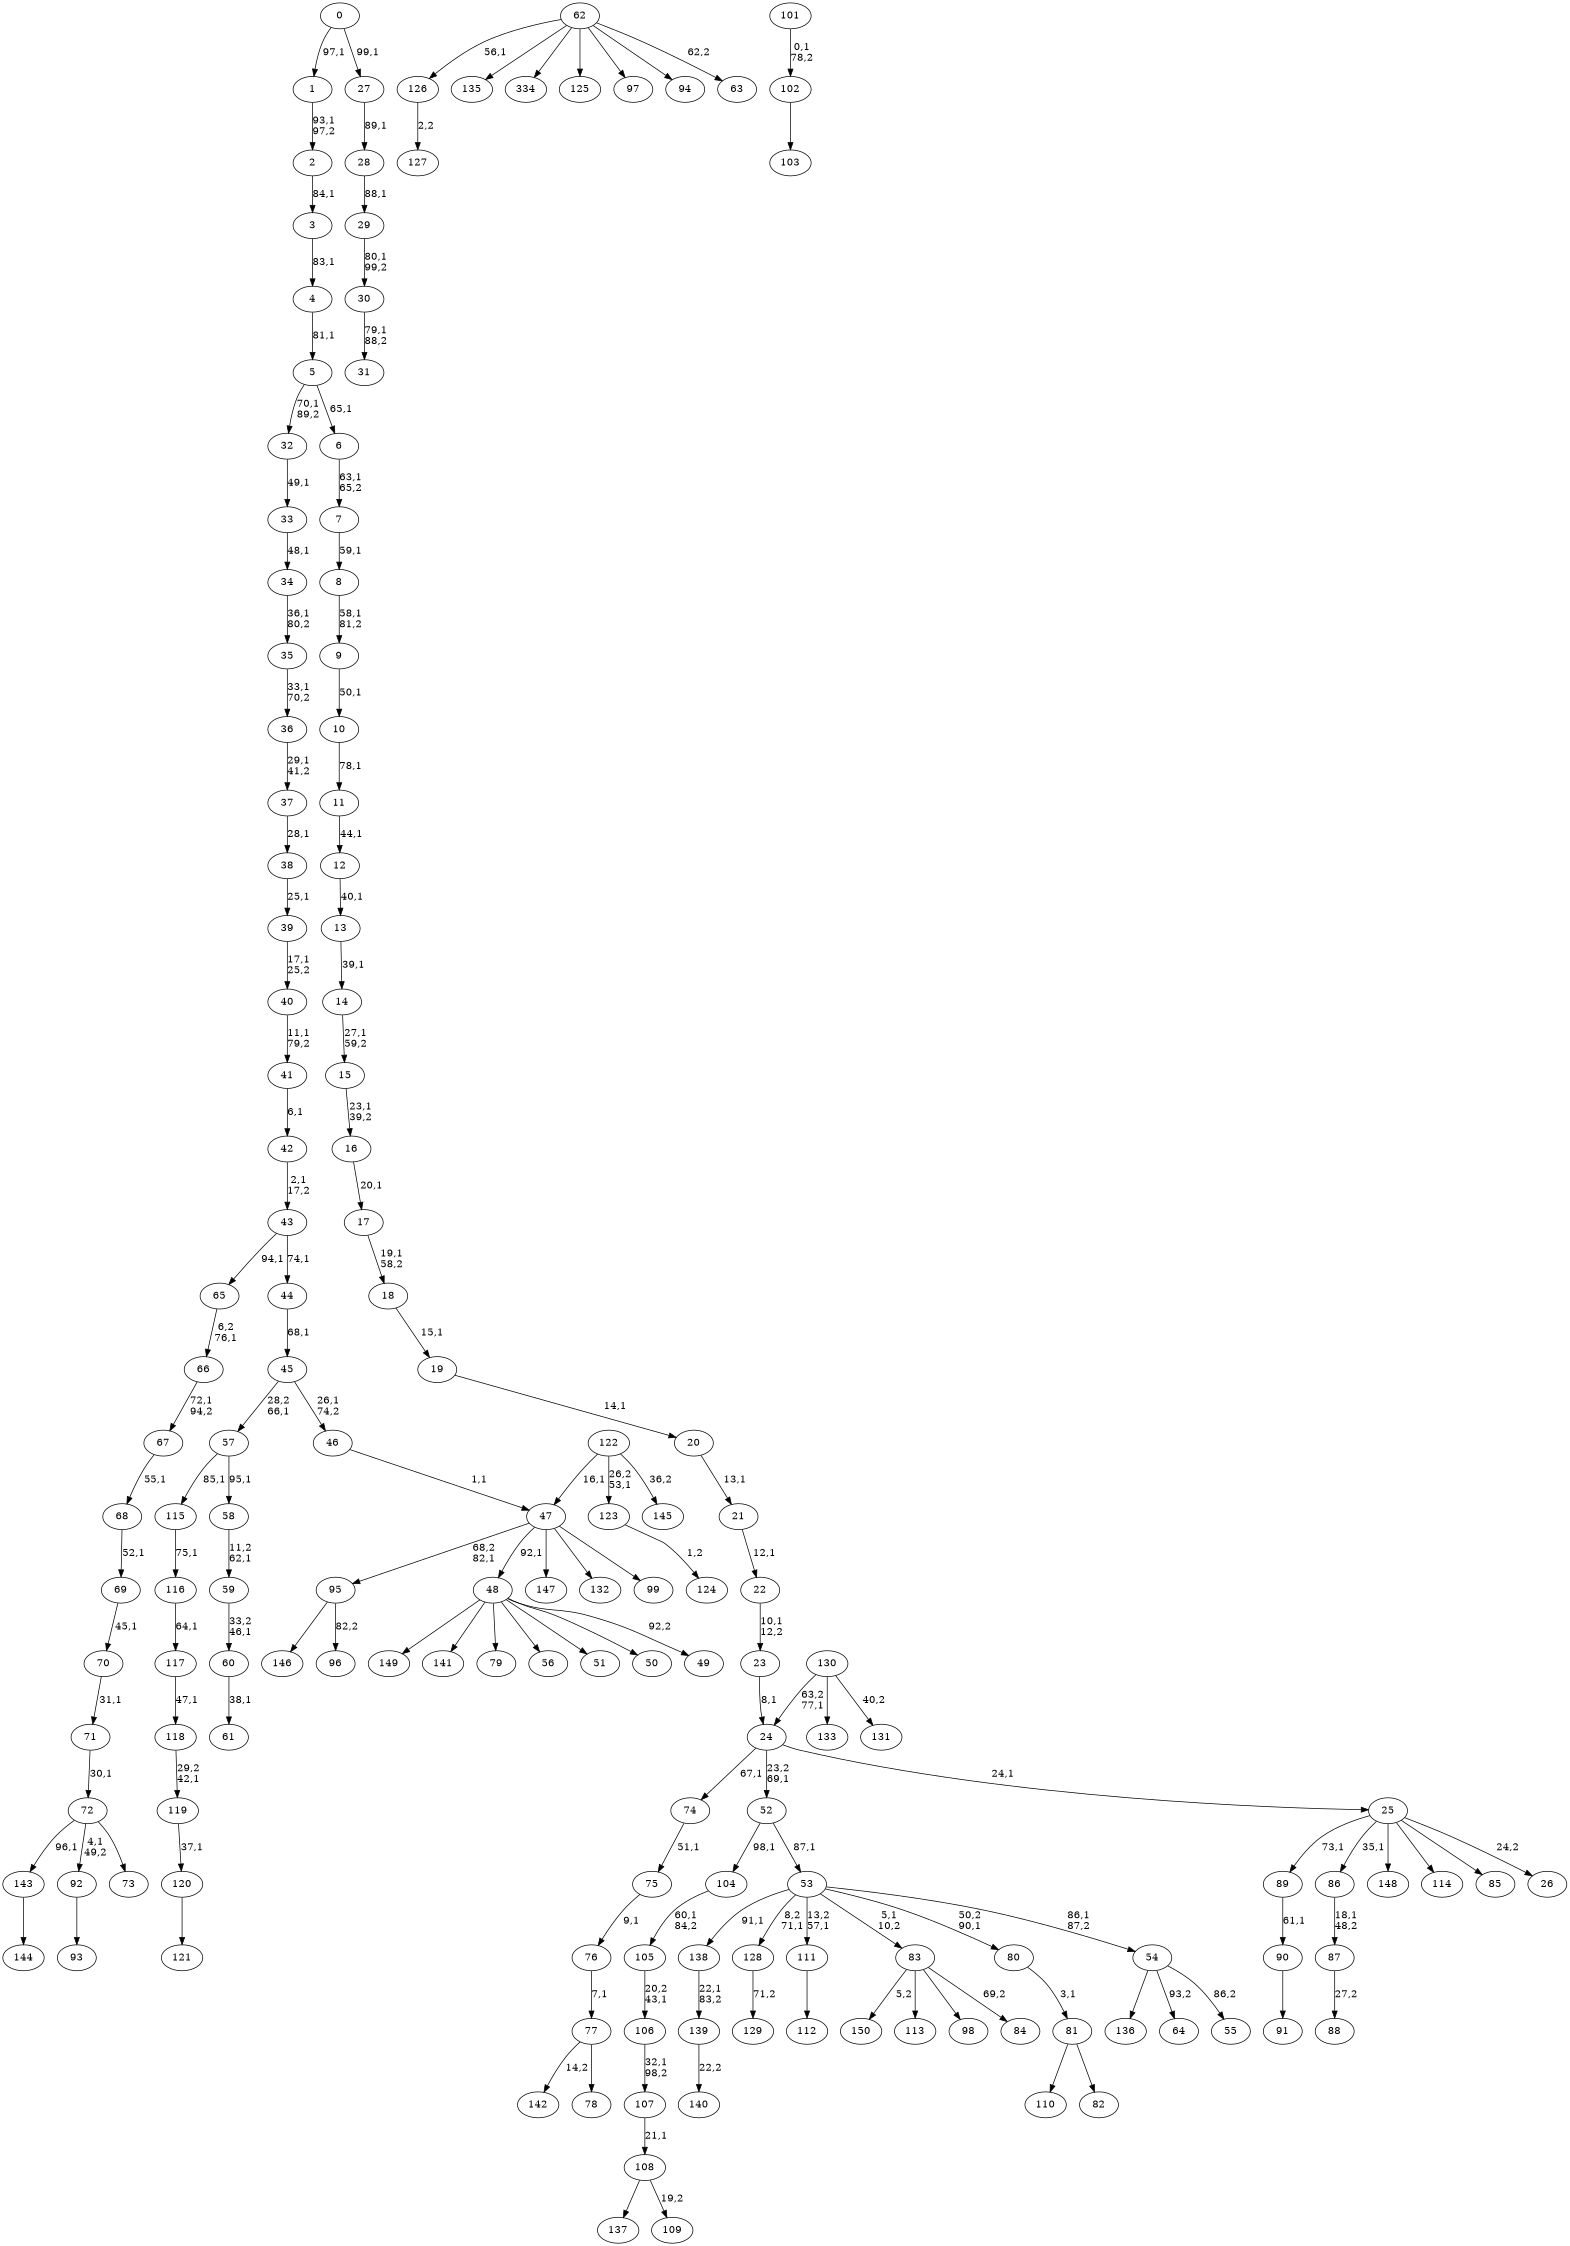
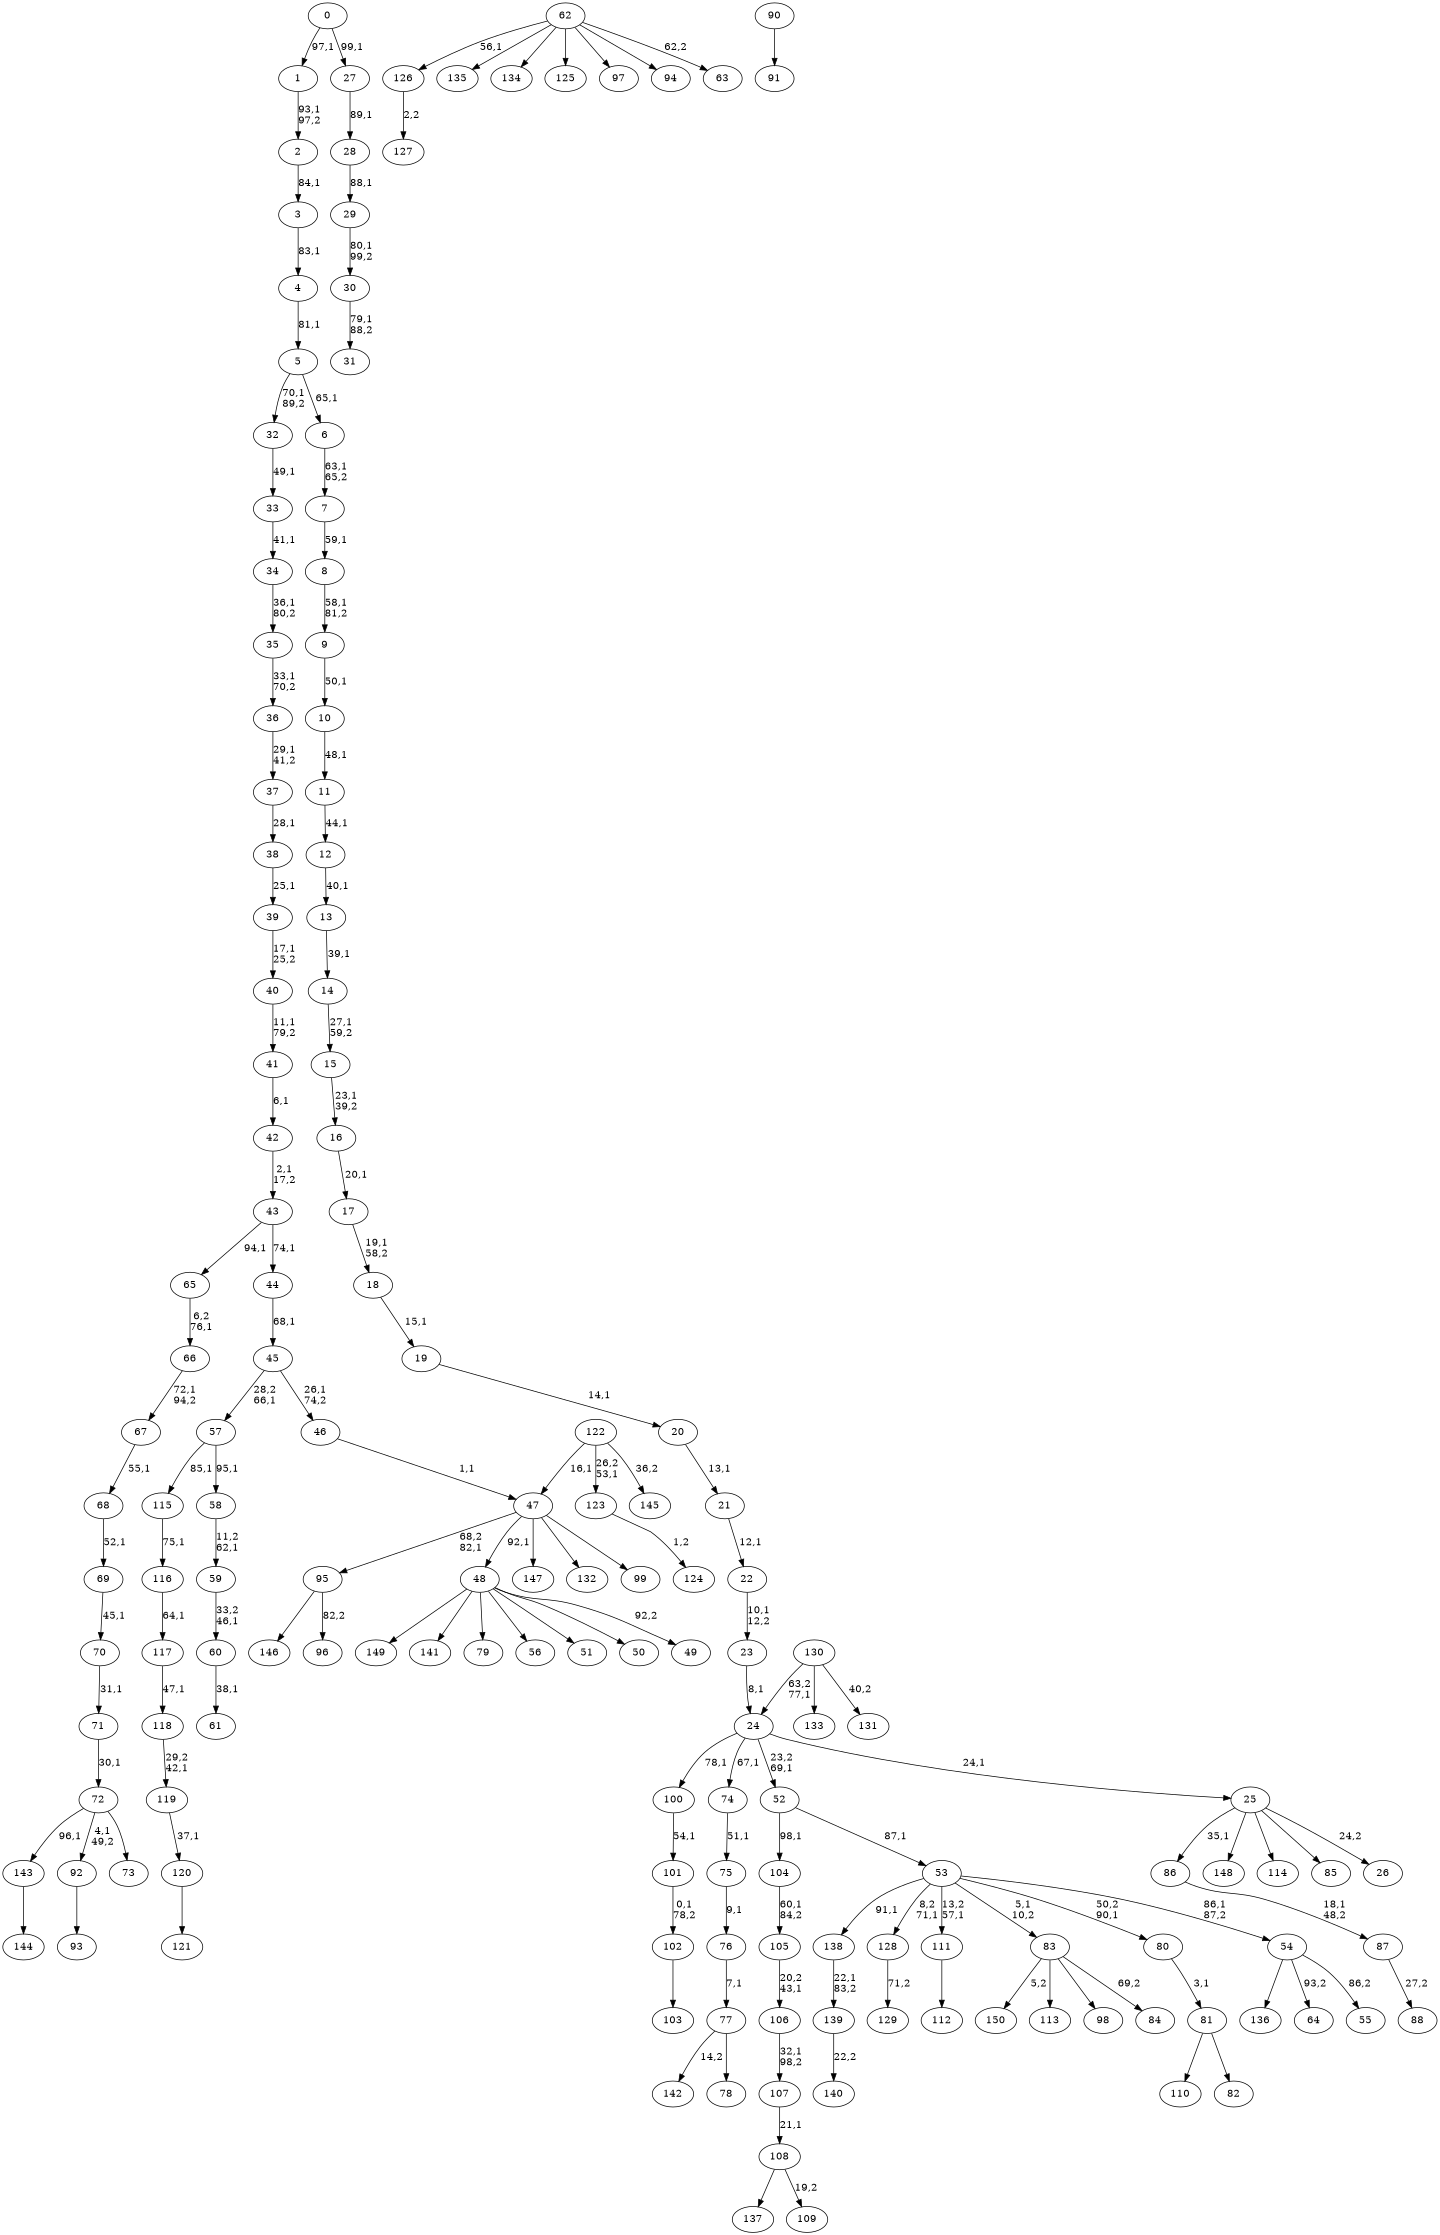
node "334": label "334" -> "134"
edge "33" -> "34": label "48,1" -> "41,1"
edge "10" -> "11": label "78,1" -> "48,1"
node "100": added
node "89": removed
